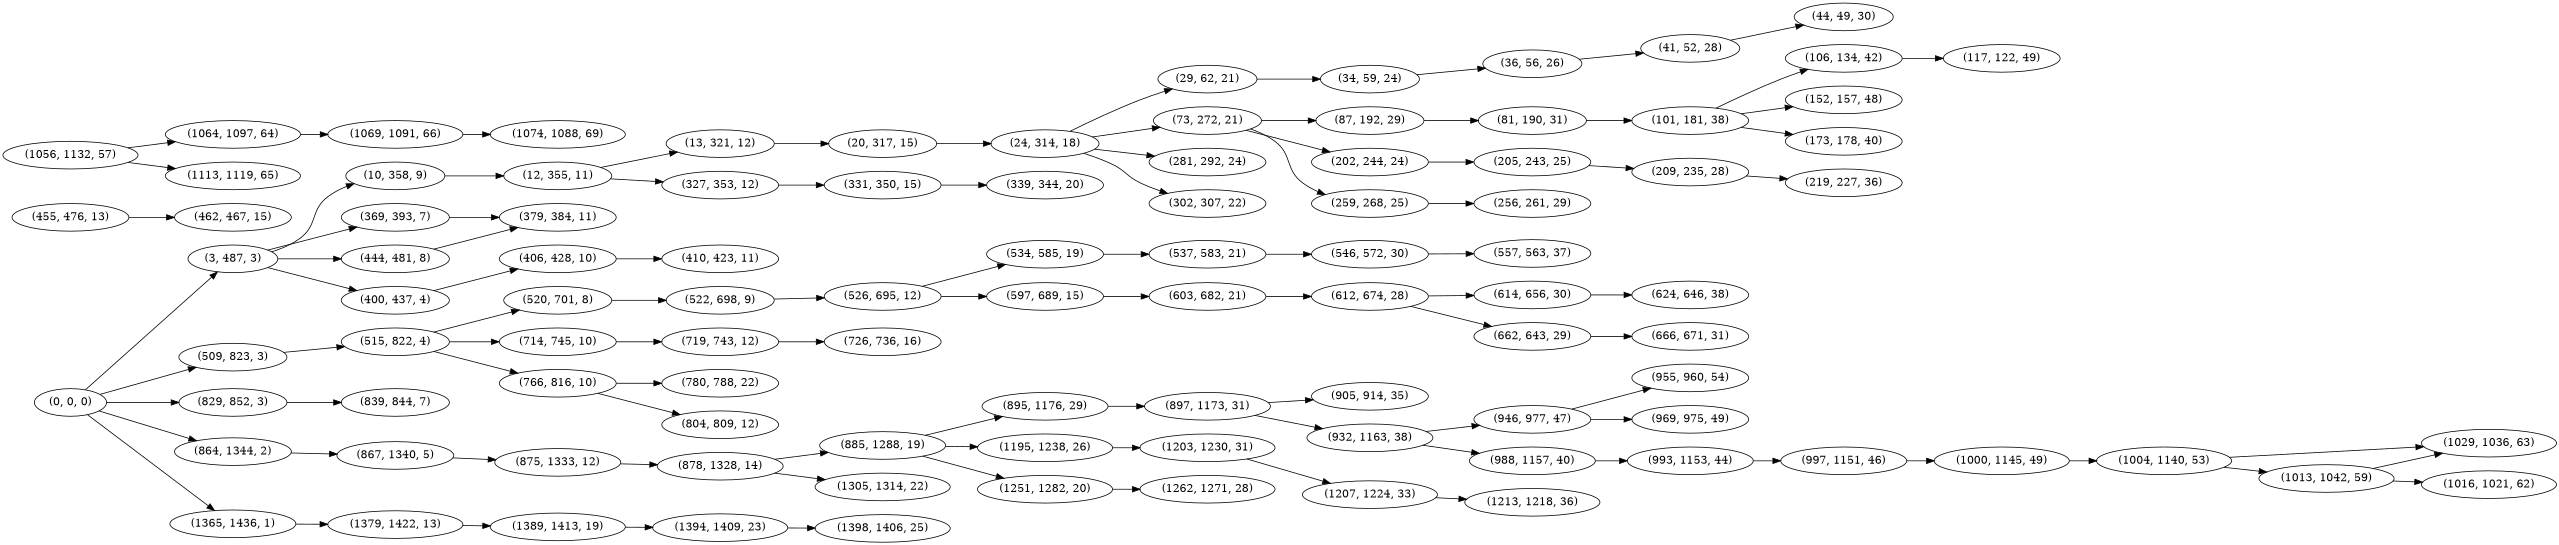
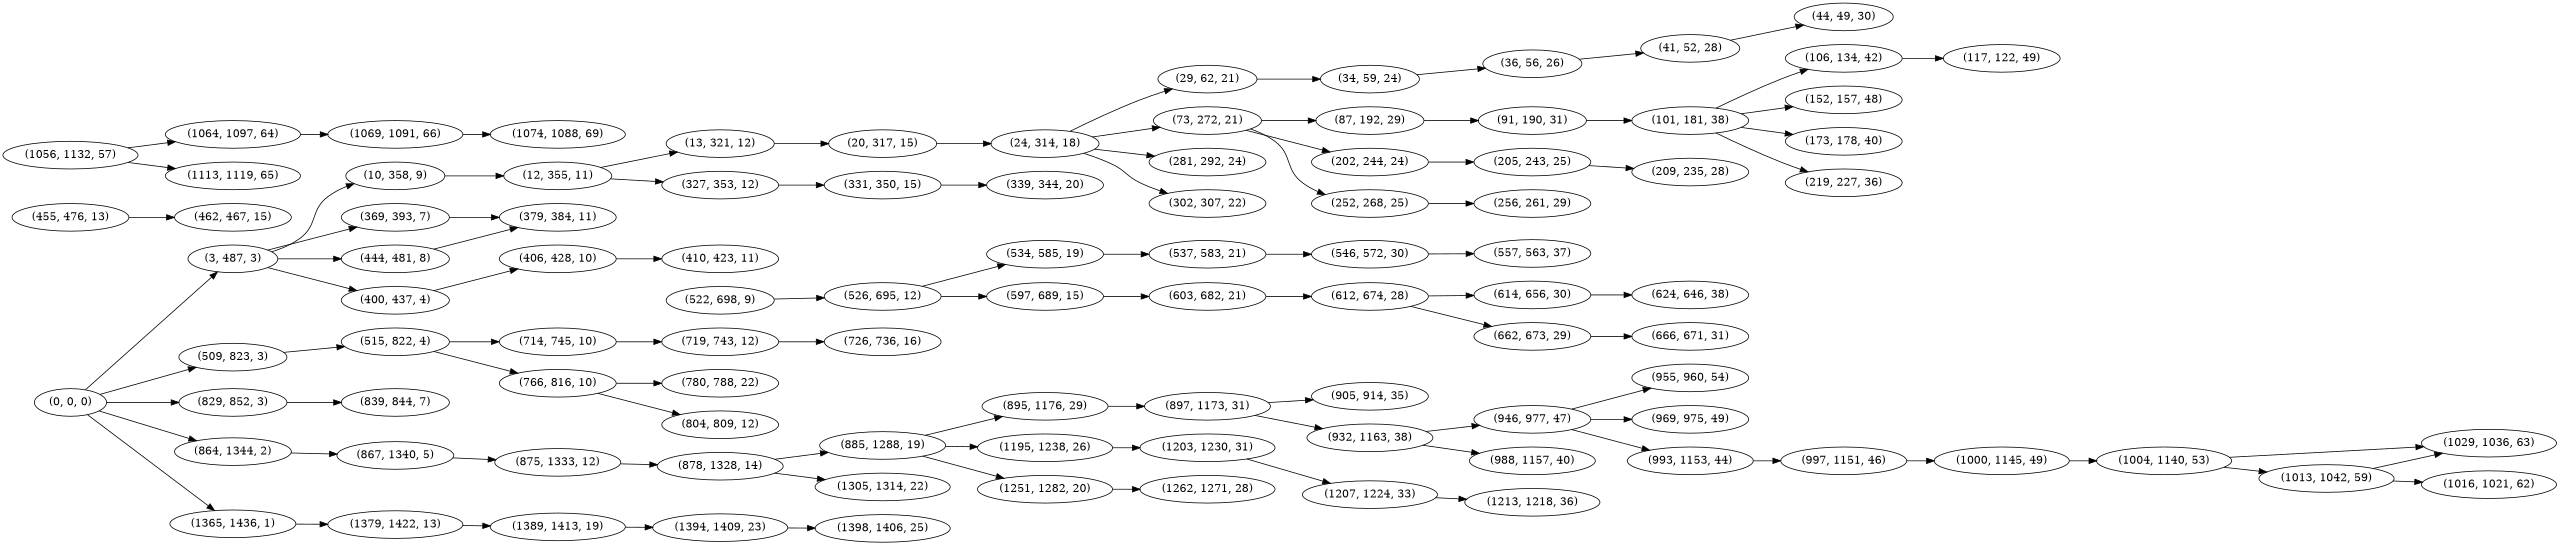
node "(81, 190, 31)": label "(81, 190, 31)" -> "(91, 190, 31)"
edge "(209, 235, 28)" -> "(219, 227, 36)": now "(101, 181, 38)" -> "(219, 227, 36)"
node "(259, 268, 25)": label "(259, 268, 25)" -> "(252, 268, 25)"
node "(520, 701, 8)": removed
node "(662, 643, 29)": label "(662, 643, 29)" -> "(662, 673, 29)"
edge "(988, 1157, 40)" -> "(993, 1153, 44)": now "(946, 977, 47)" -> "(993, 1153, 44)"
